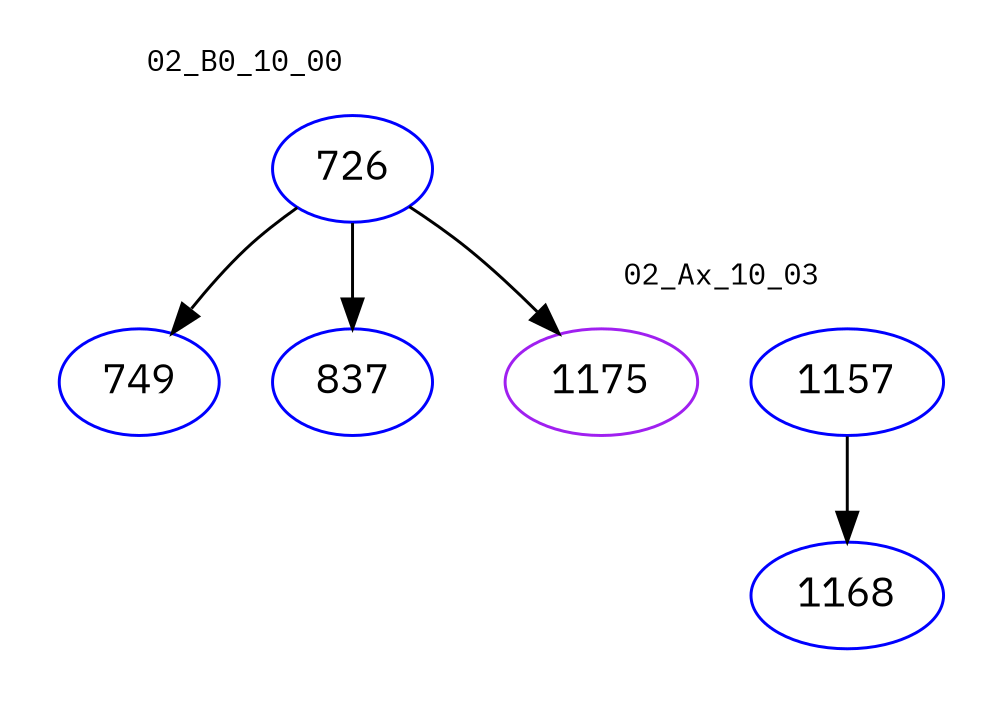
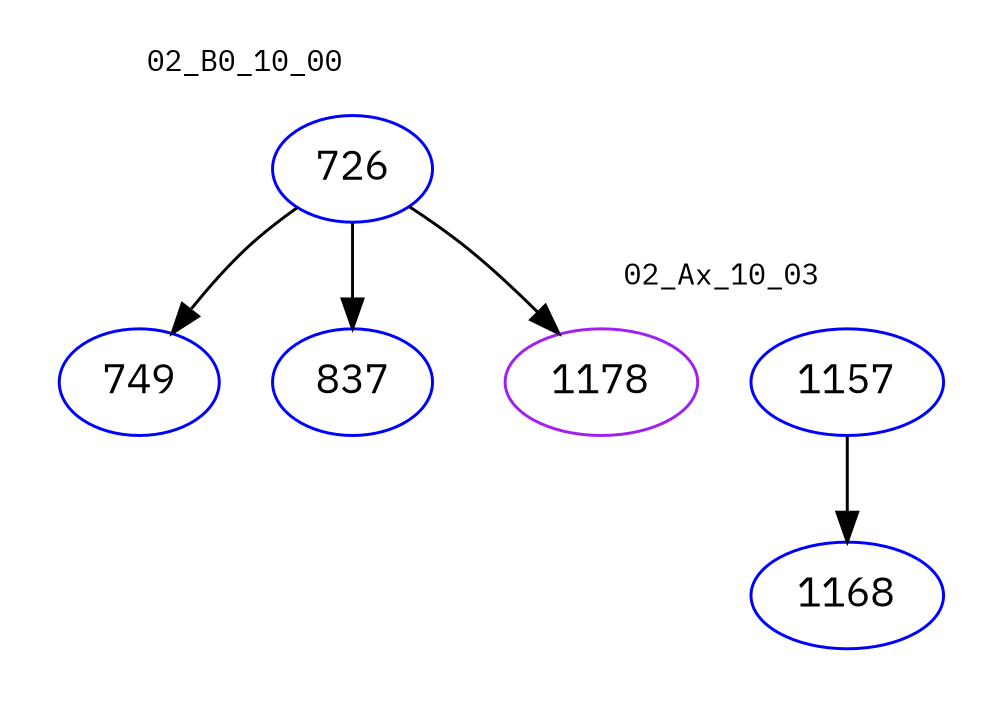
node "1175": label "1175" -> "1178"
